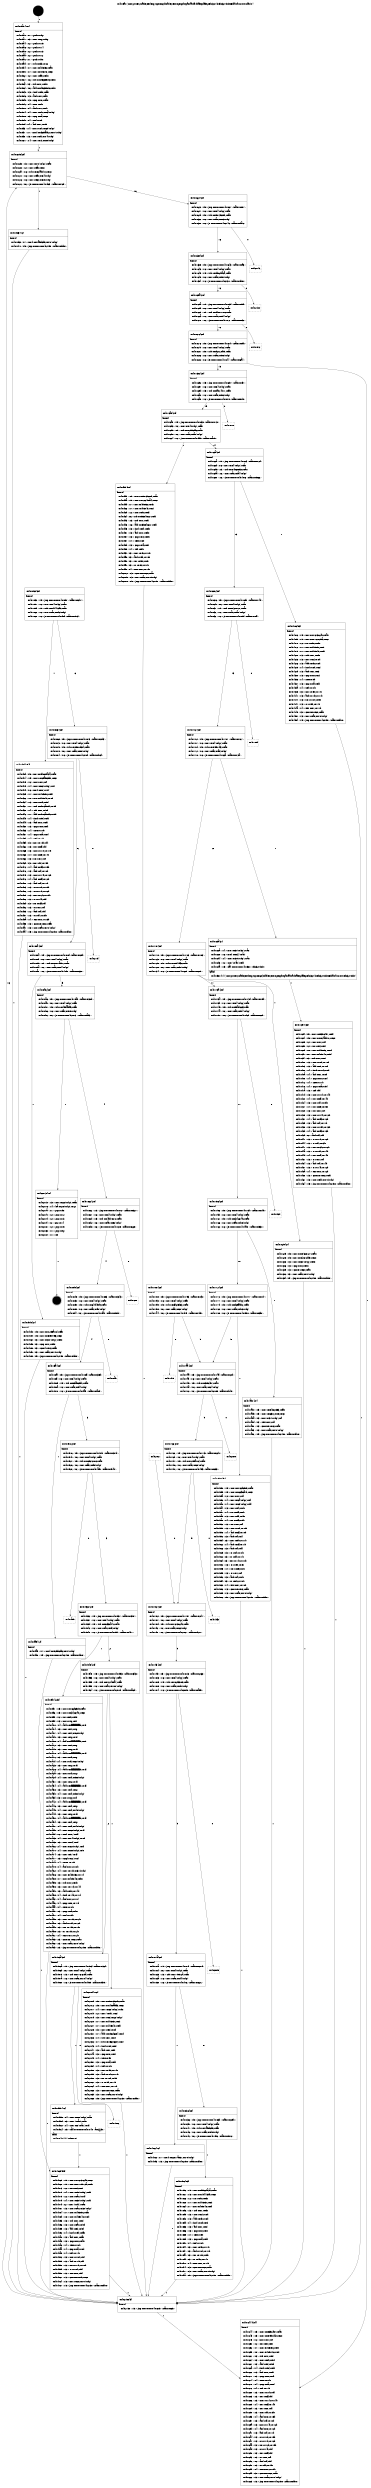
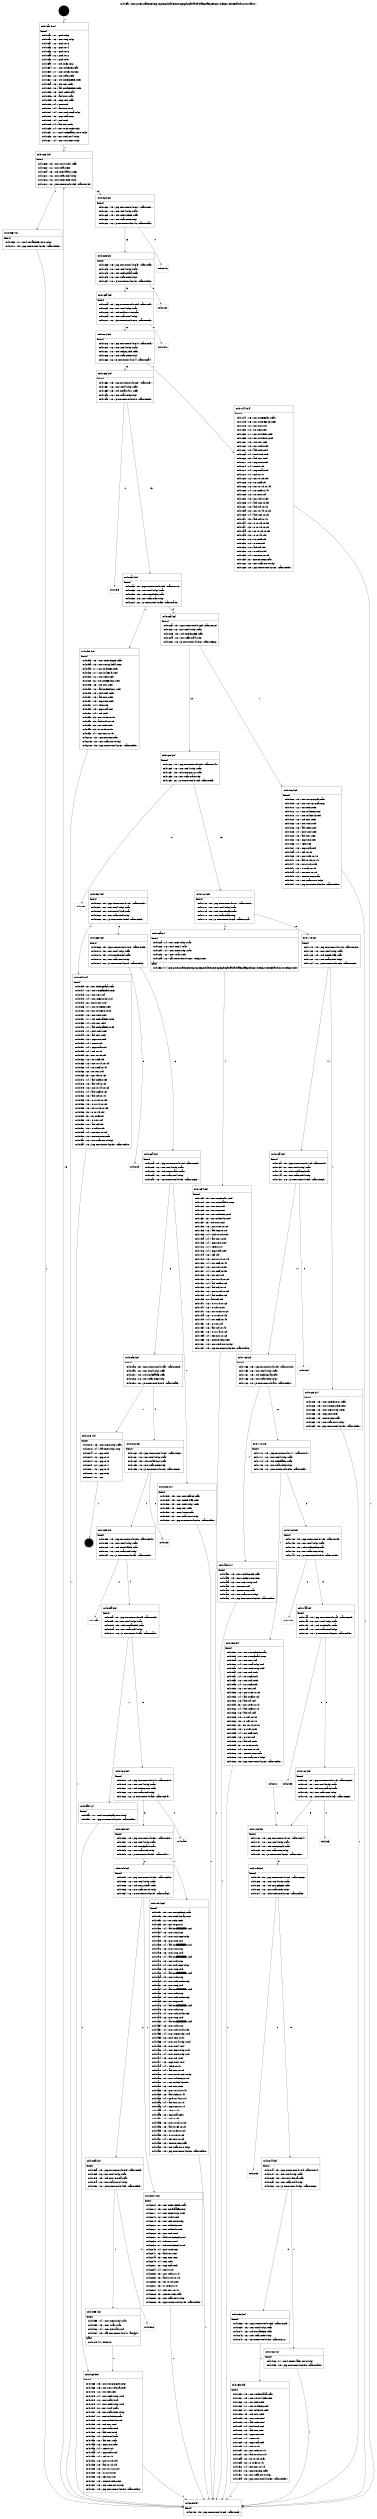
edge "0x401772 [28]" -> "0x4017aa [28]": now "0x401772 [28]" -> "0x40178e [28]"
edge "0x402158 [5]" -> "0x401c44 [134]": reversed
